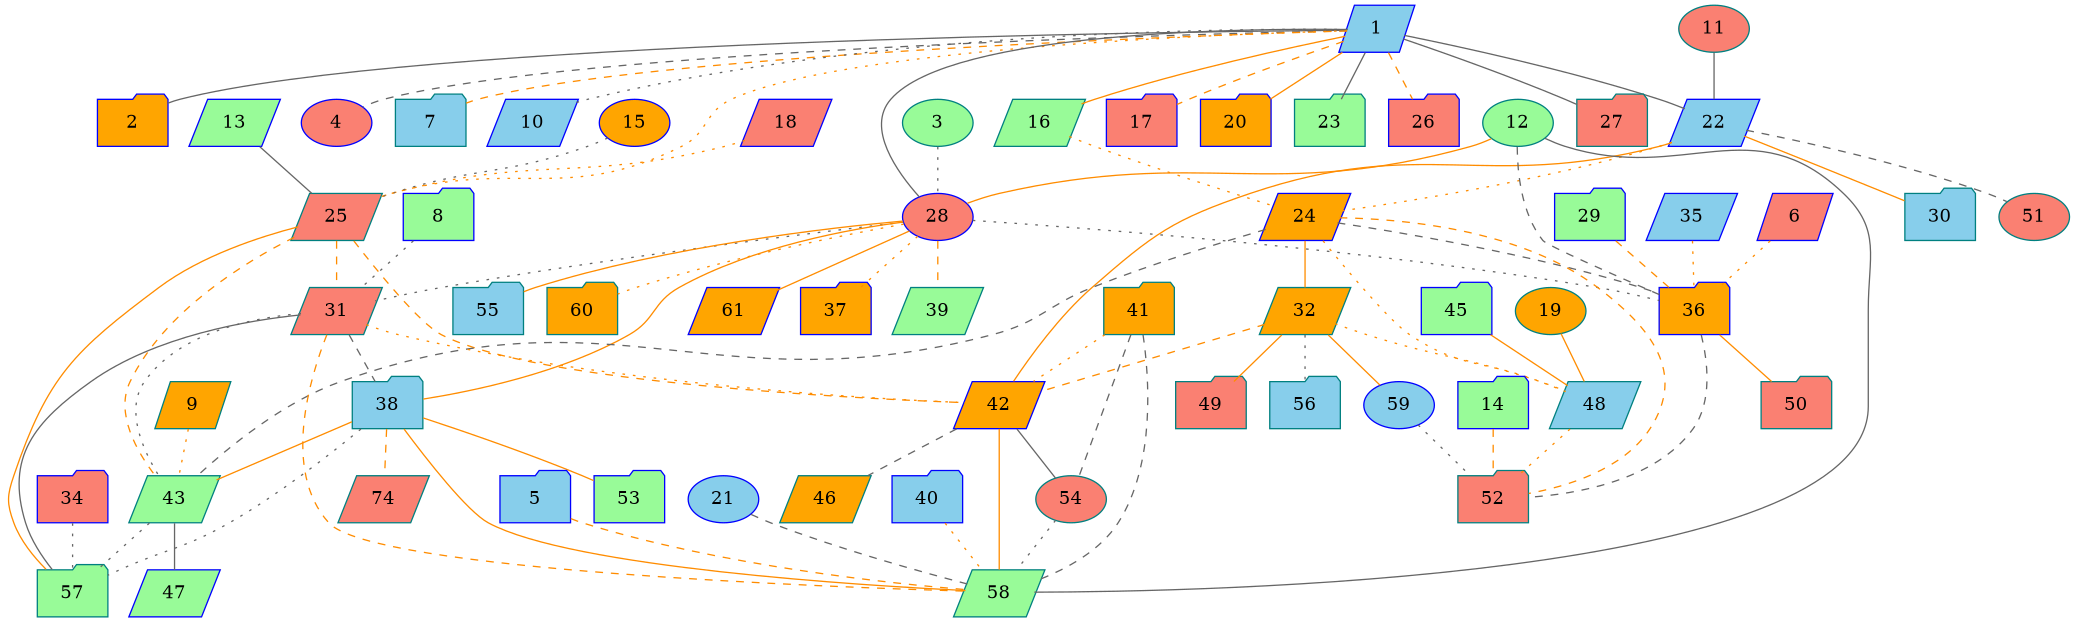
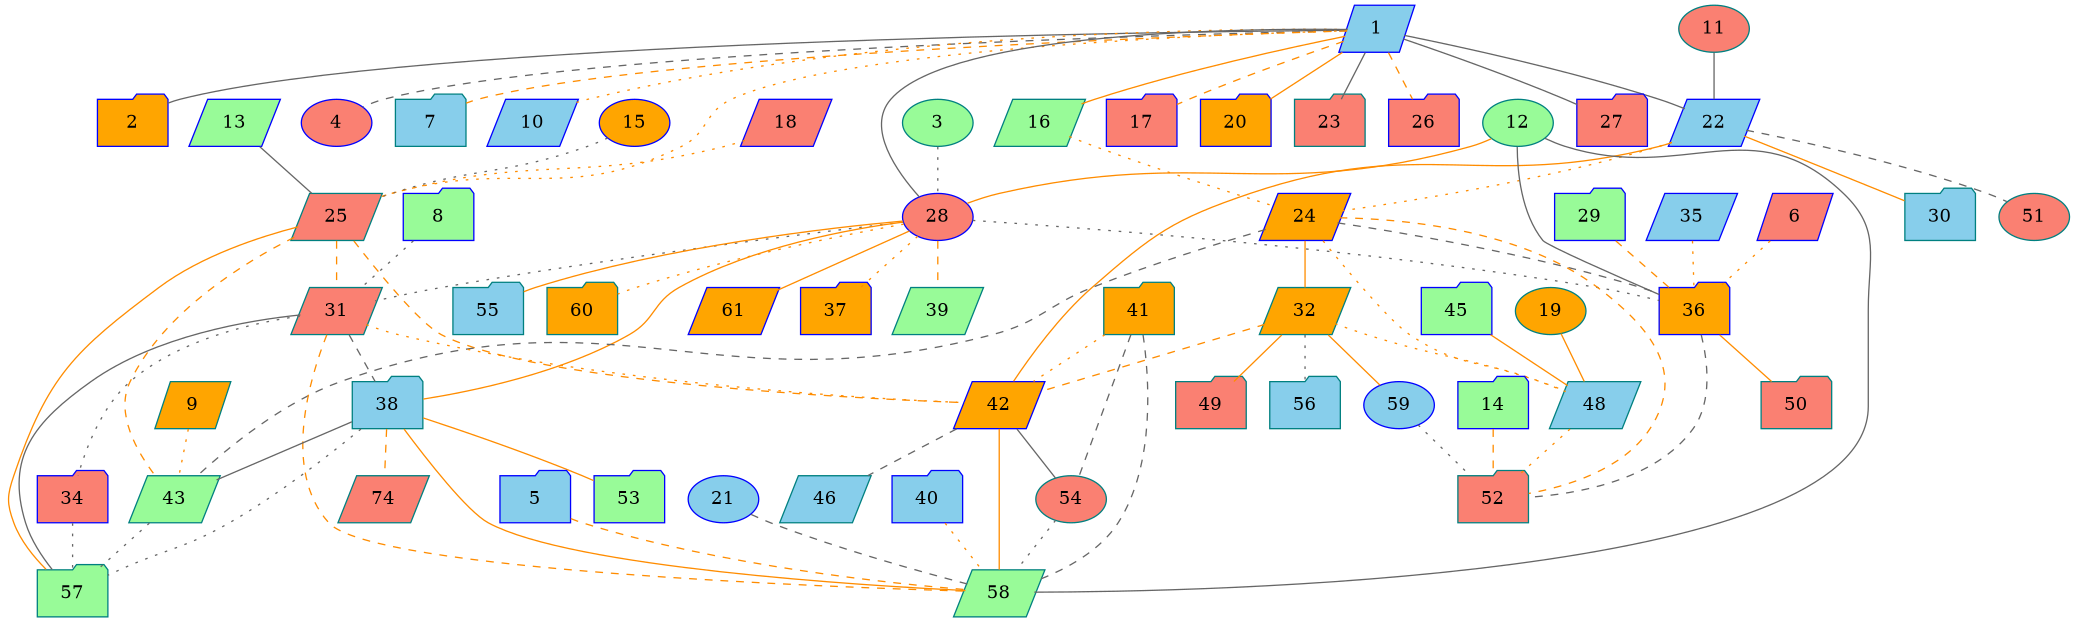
edge "1" -- "10": color gray40 -> darkorange
node "23": fillcolor palegreen -> salmon
node "27": color teal -> blue
edge "12" -- "36": style dashed -> solid
edge "31" -- "43": now "31" -- "34"
edge "38" -- "43": color darkorange -> gray40
node "46": fillcolor orange -> skyblue
node "47": removed
